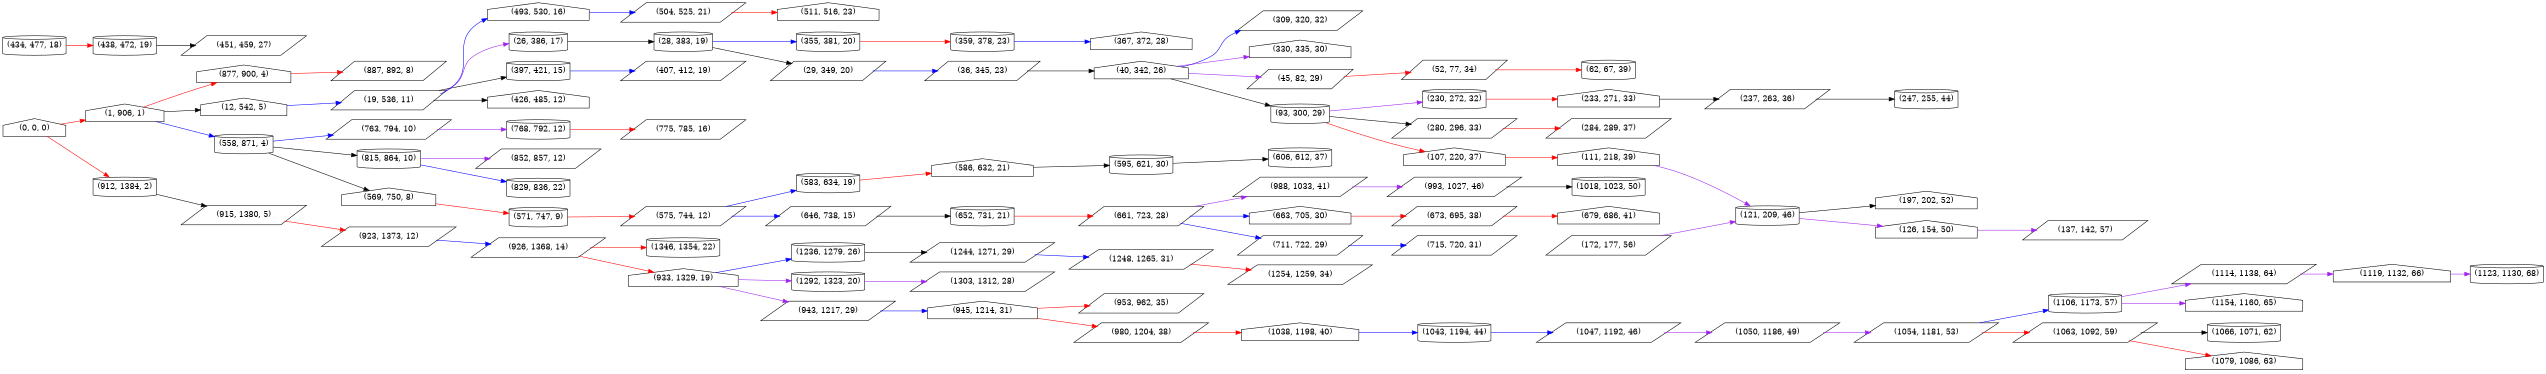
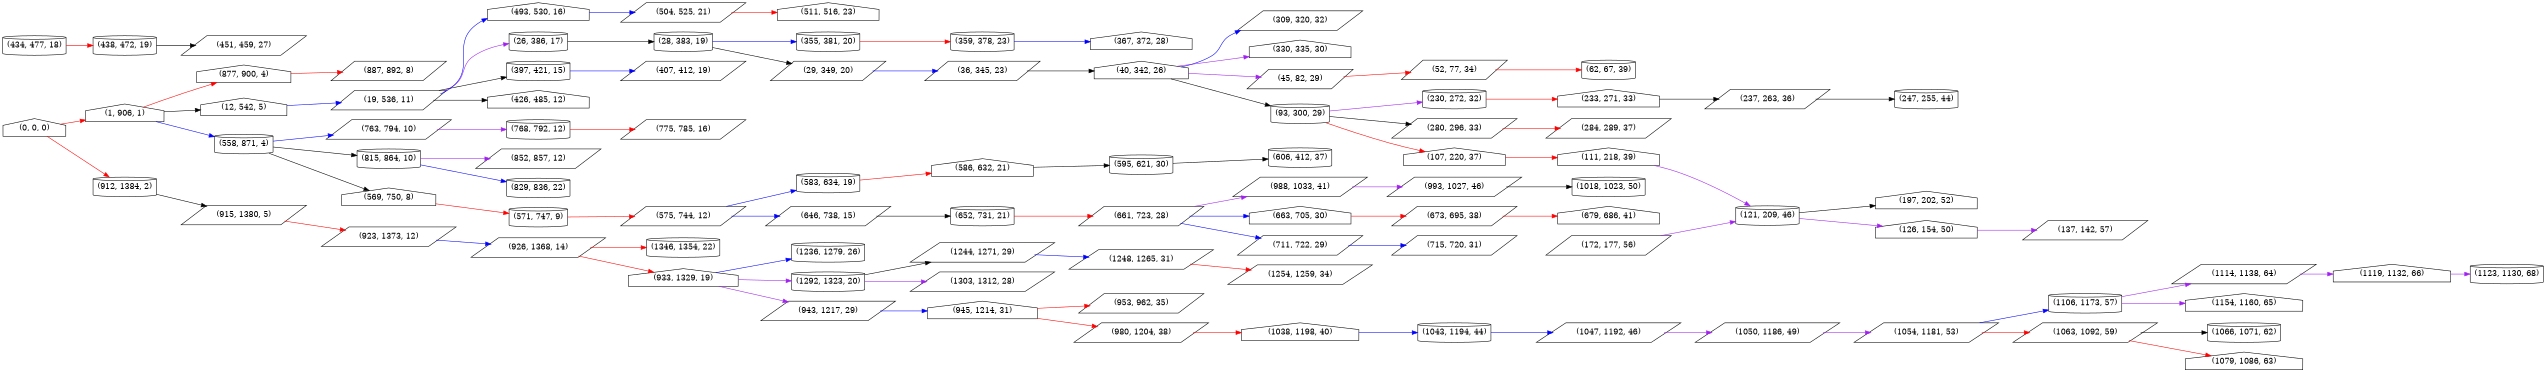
node "(606, 612, 37)": label "(606, 612, 37)" -> "(606, 412, 37)"
edge "(1236, 1279, 26)" -> "(1244, 1271, 29)": now "(1292, 1323, 20)" -> "(1244, 1271, 29)"
